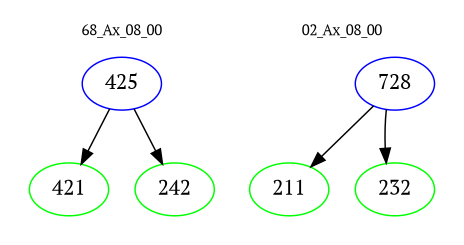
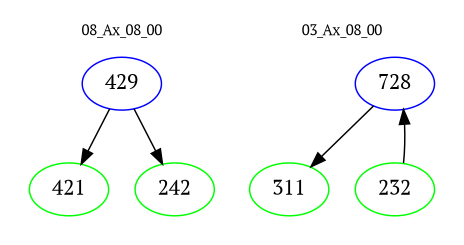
cluster "68_Ax_08_00": label "68_Ax_08_00" -> "08_Ax_08_00"
cluster "02_Ax_08_00": label "02_Ax_08_00" -> "03_Ax_08_00"
node "425": label "425" -> "429"
edge "728" -> "232": reversed
node "211": label "211" -> "311"
